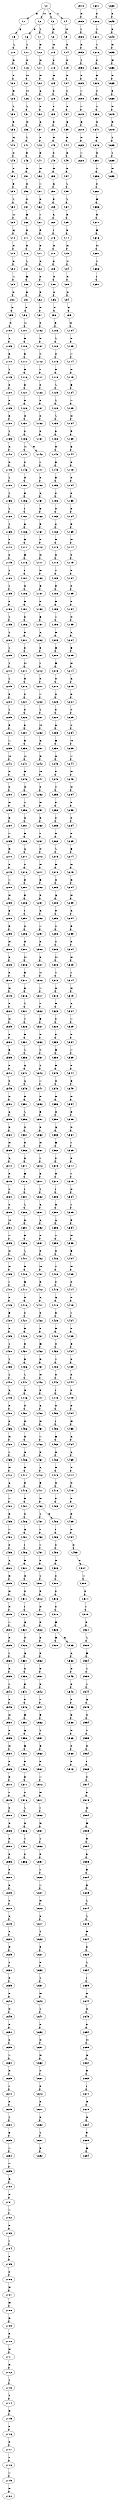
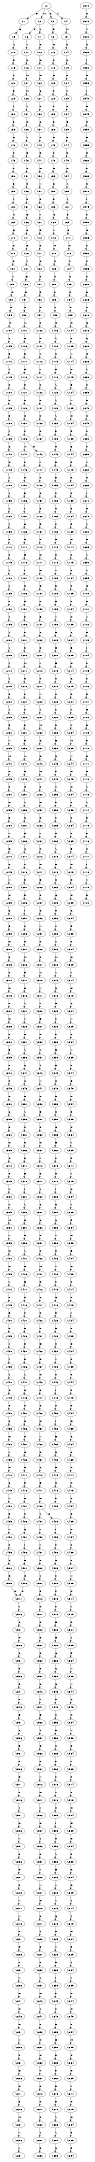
edge "S505" -> "S510": now "S505" -> "S511"
edge "S523" -> "S533": now "S528" -> "S533"
edge "S573" -> "S578": added, label "V"
edge "S596" -> "S601": added, label "R"
node "S633": added
